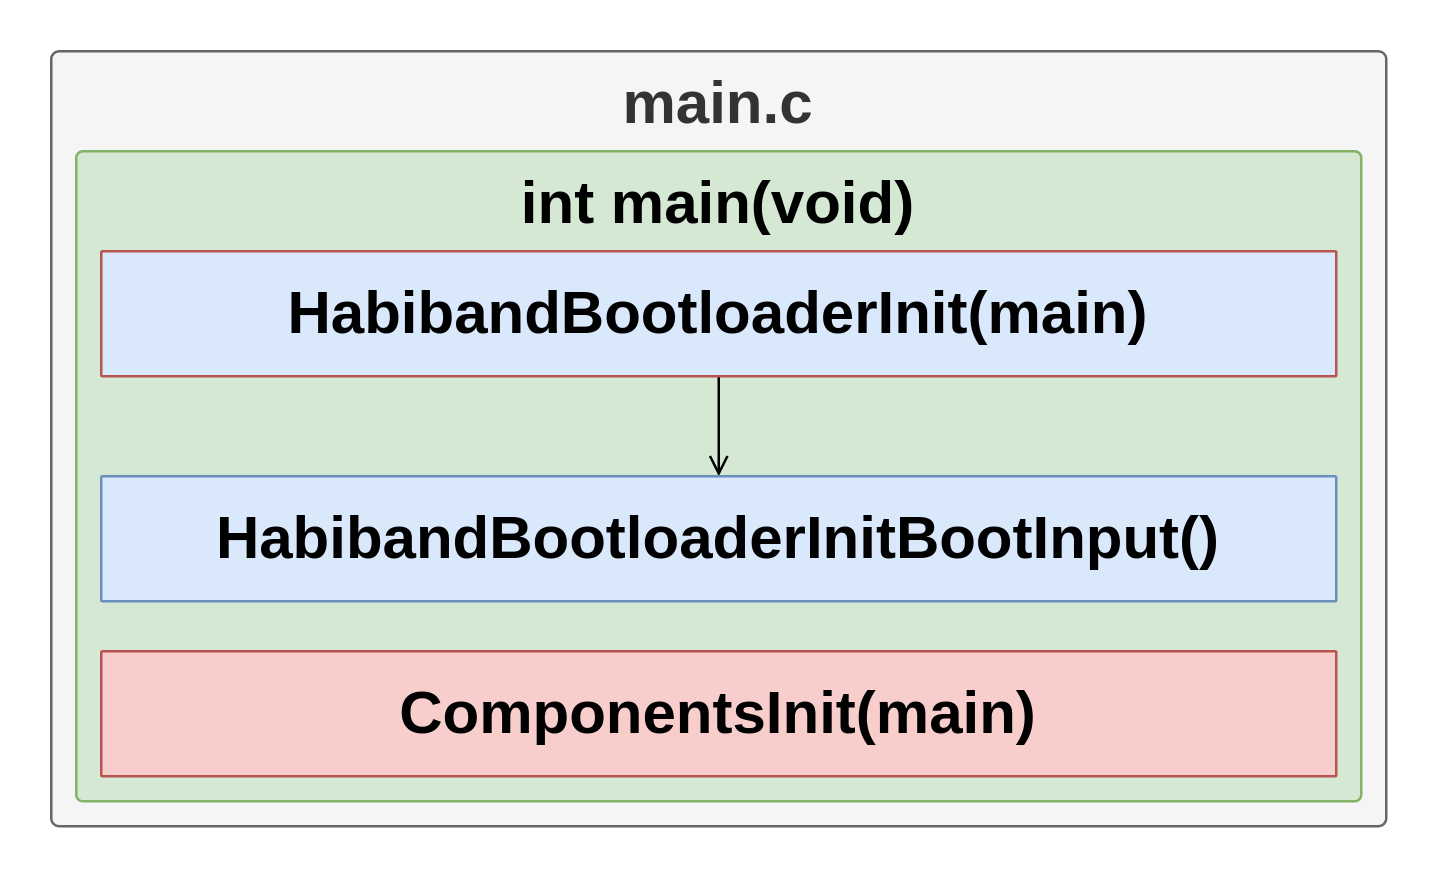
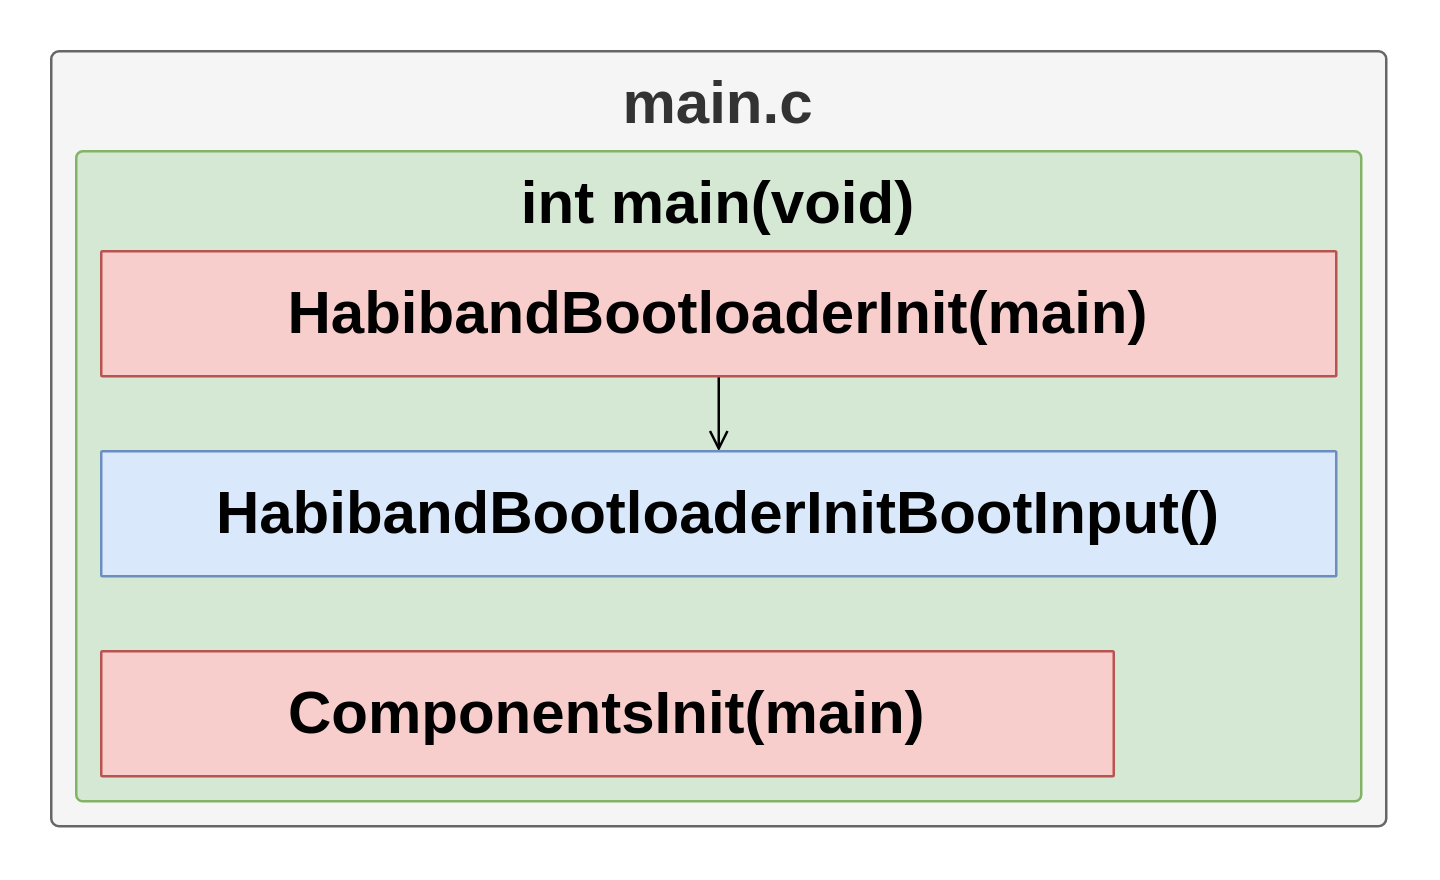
node "HabibandBootloaderInit(main)": fillcolor #dae8fc -> #f8cecc
node "HabibandBootloaderInitBootInput()": moved (719, 539) -> (719, 514)
node "ComponentsInit(main)": size 1235x125 -> 1013x125
